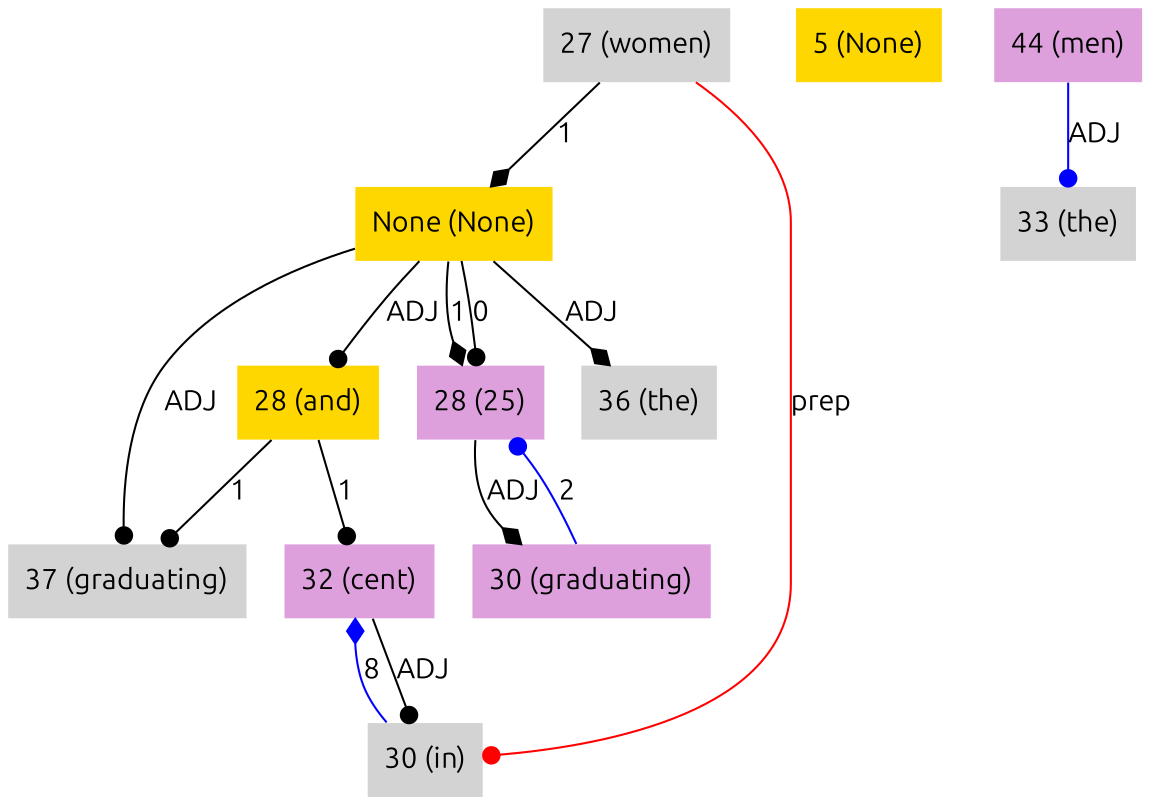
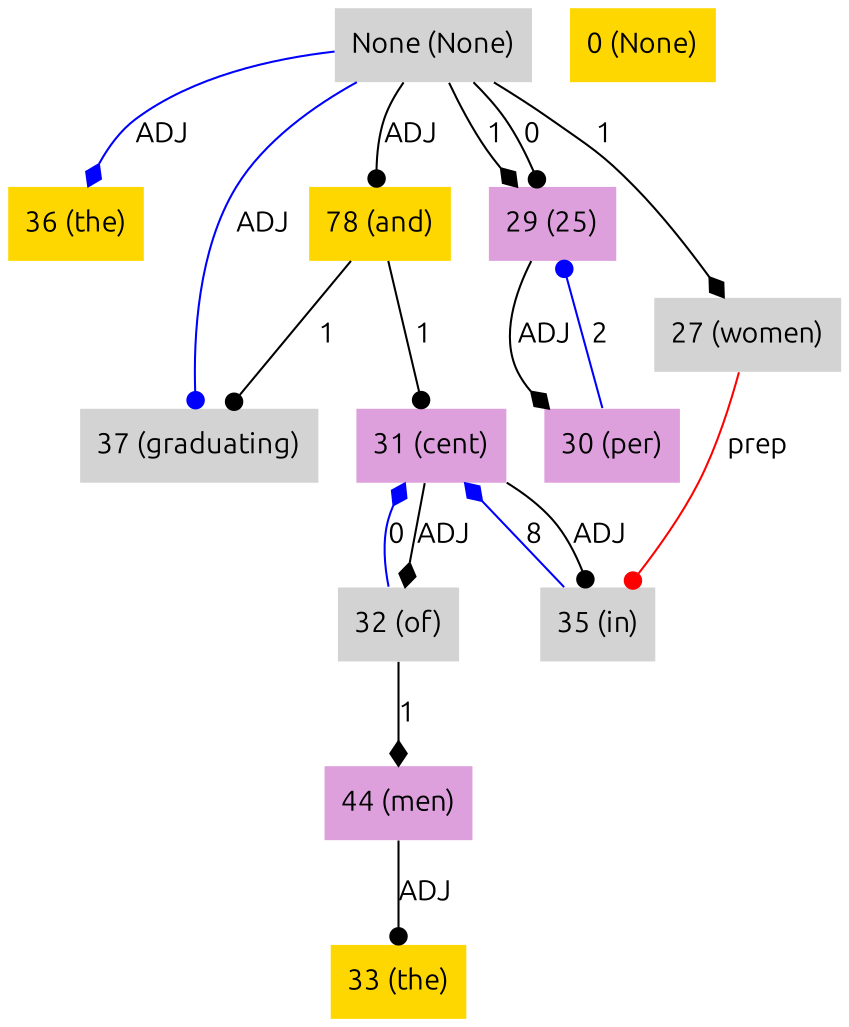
node "5 (None)": label "5 (None)" -> "0 (None)"
edge "27 (women)" -> "None (None)": reversed
edge "44 (men)" -> "33 (the)": color blue -> black
node "None (None)": fillcolor gold -> lightgrey
node "33 (the)": fillcolor lightgrey -> gold
edge "None (None)" -> "36 (the)": color black -> blue
edge "None (None)" -> "37 (graduating)": color black -> blue
node "28 (and)": label "28 (and)" -> "78 (and)"
node "28 (25)": label "28 (25)" -> "29 (25)"
node "36 (the)": fillcolor lightgrey -> gold
node "32 (cent)": label "32 (cent)" -> "31 (cent)"
node "30 (graduating)": label "30 (graduating)" -> "30 (per)"
node "32 (of)": added
node "30 (in)": label "30 (in)" -> "35 (in)"
